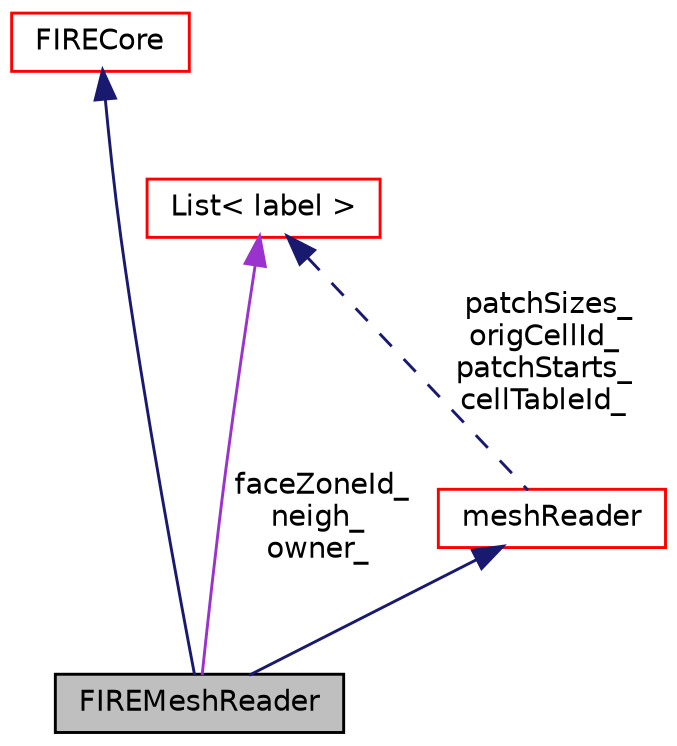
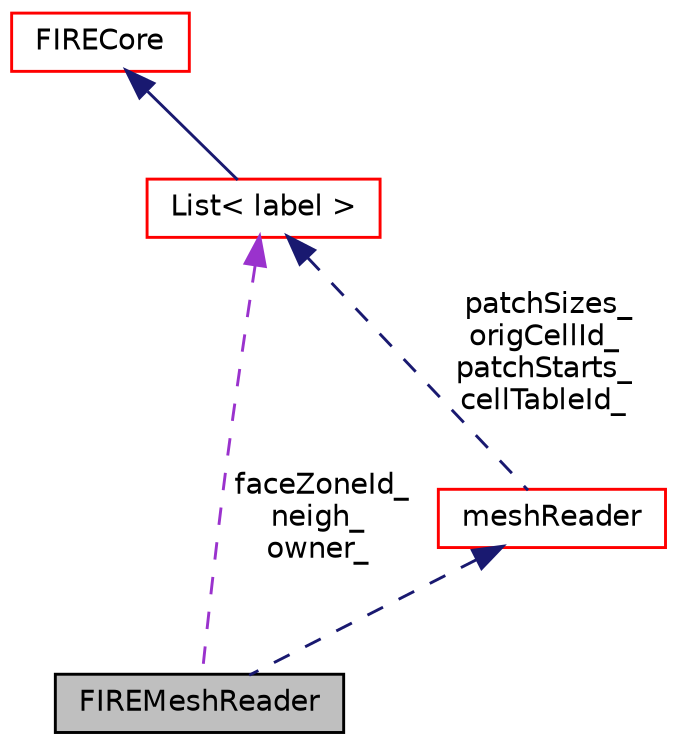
edge "FIREMeshReader" -> "FIRECore": now "List< label >" -> "FIRECore"
edge "FIREMeshReader" -> "List< label >": style solid -> dashed
edge "FIREMeshReader" -> "meshReader": style solid -> dashed
